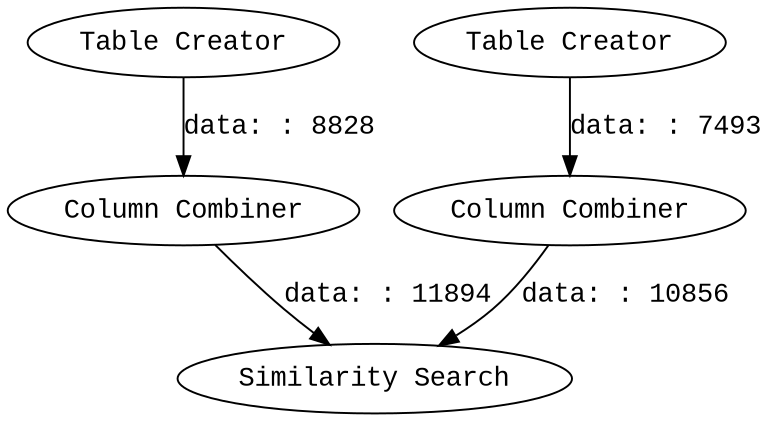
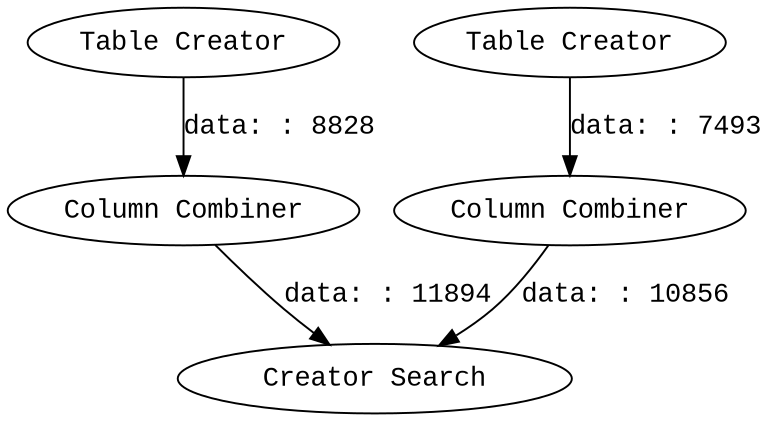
node "Similarity Search": label "Similarity Search" -> "Creator Search"
